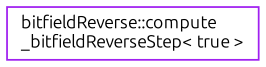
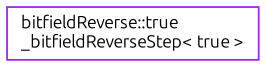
node "bitfieldReverse::compute _bitfieldReverseStep< true >": label "bitfieldReverse::compute _bitfieldReverseStep< true >" -> "bitfieldReverse::true _bitfieldReverseStep< true >"
